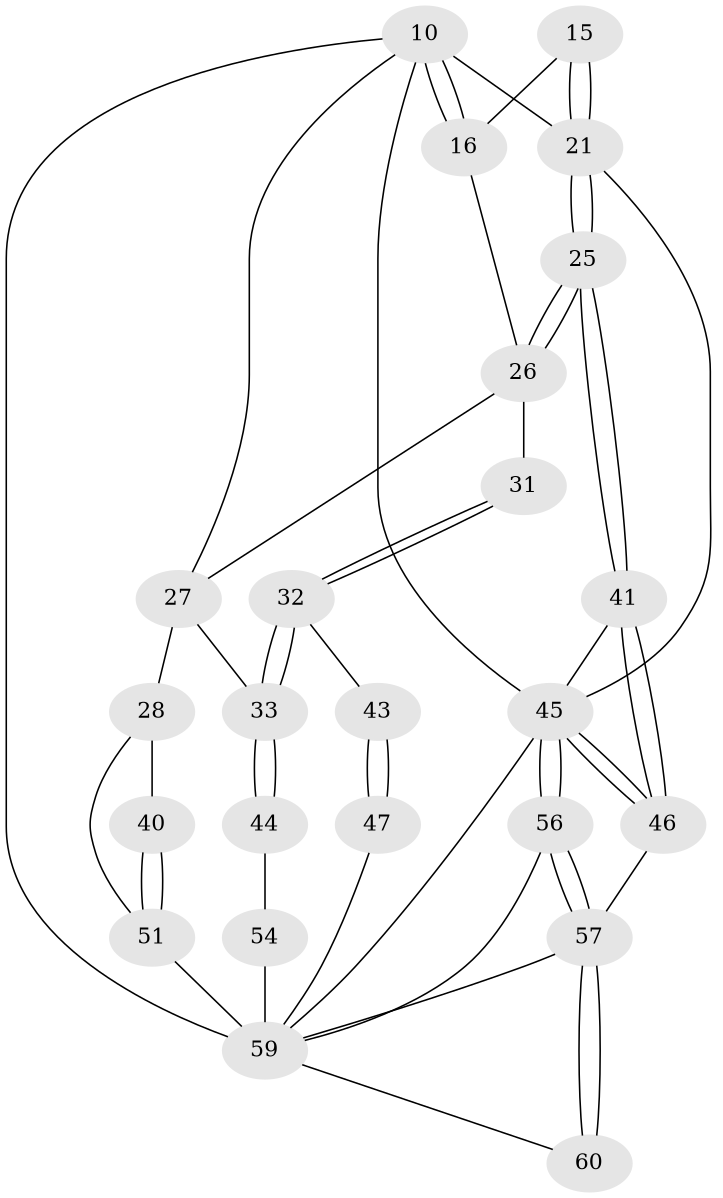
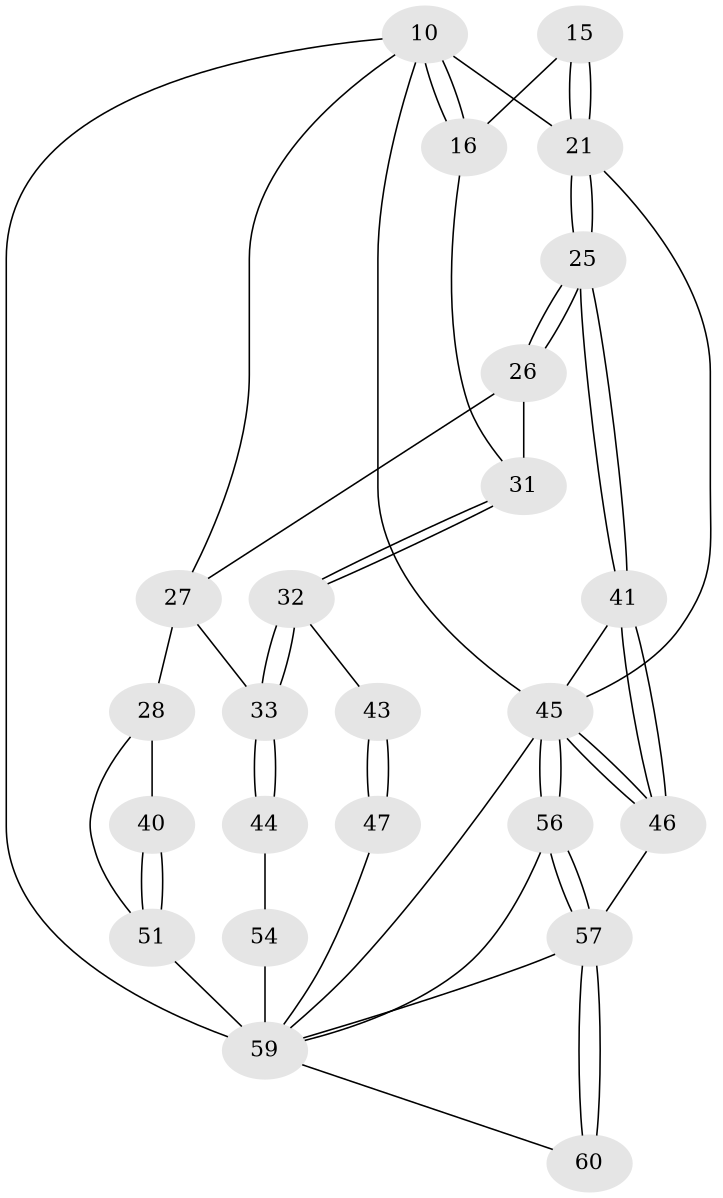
edge "16" -- "26": now "16" -- "31"
